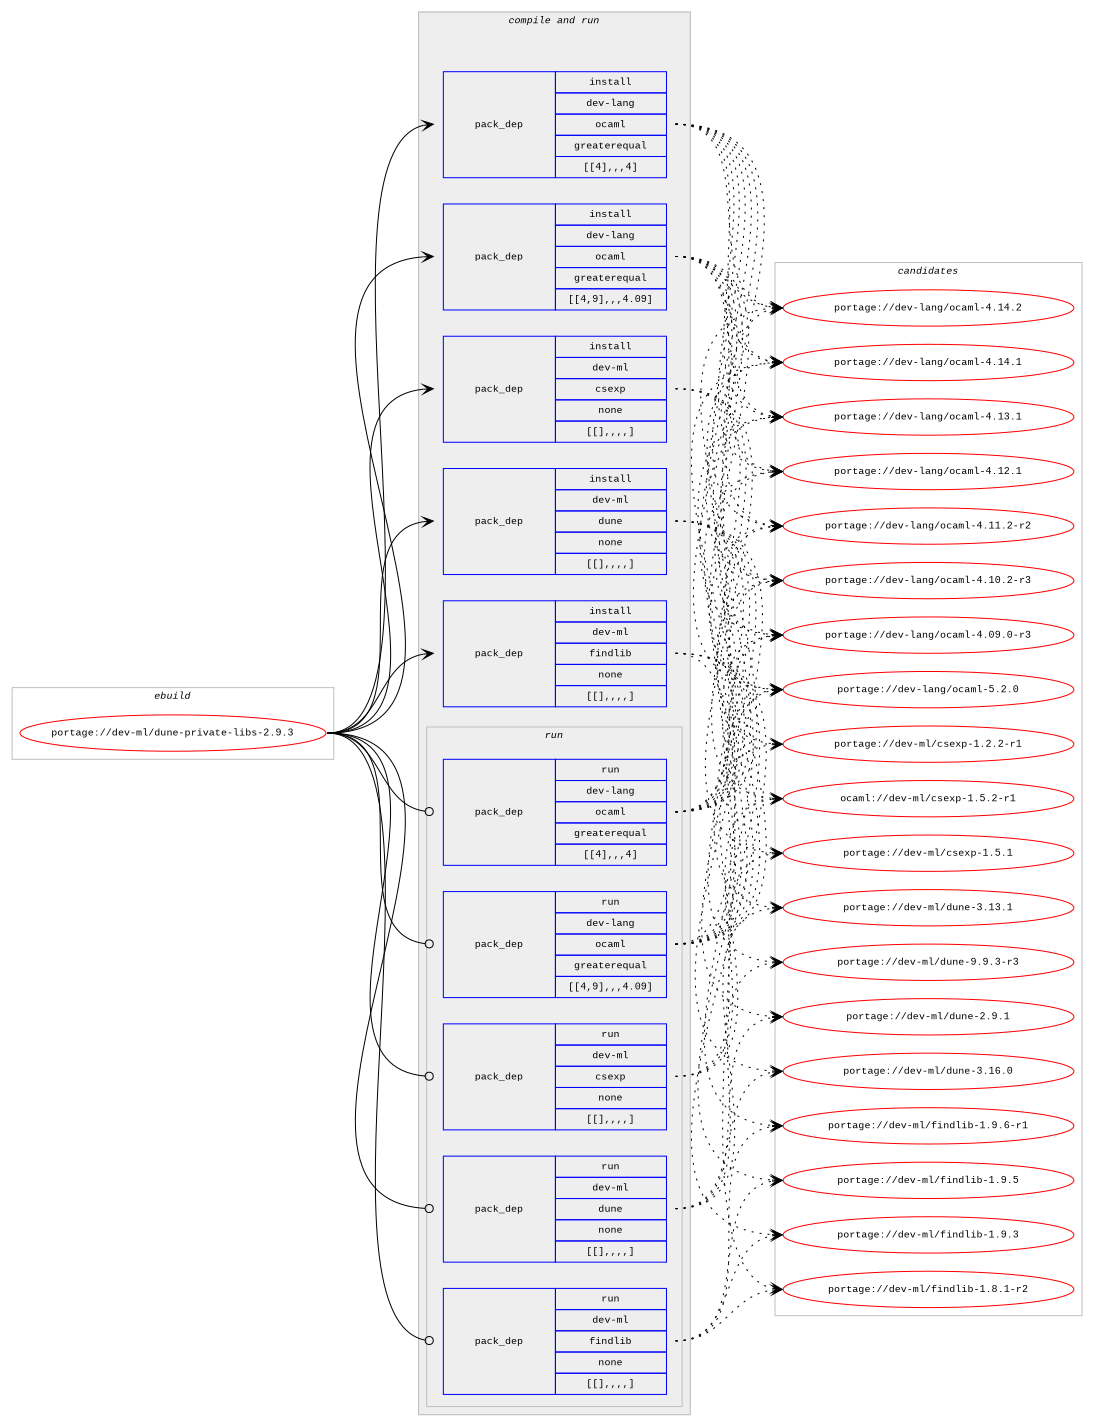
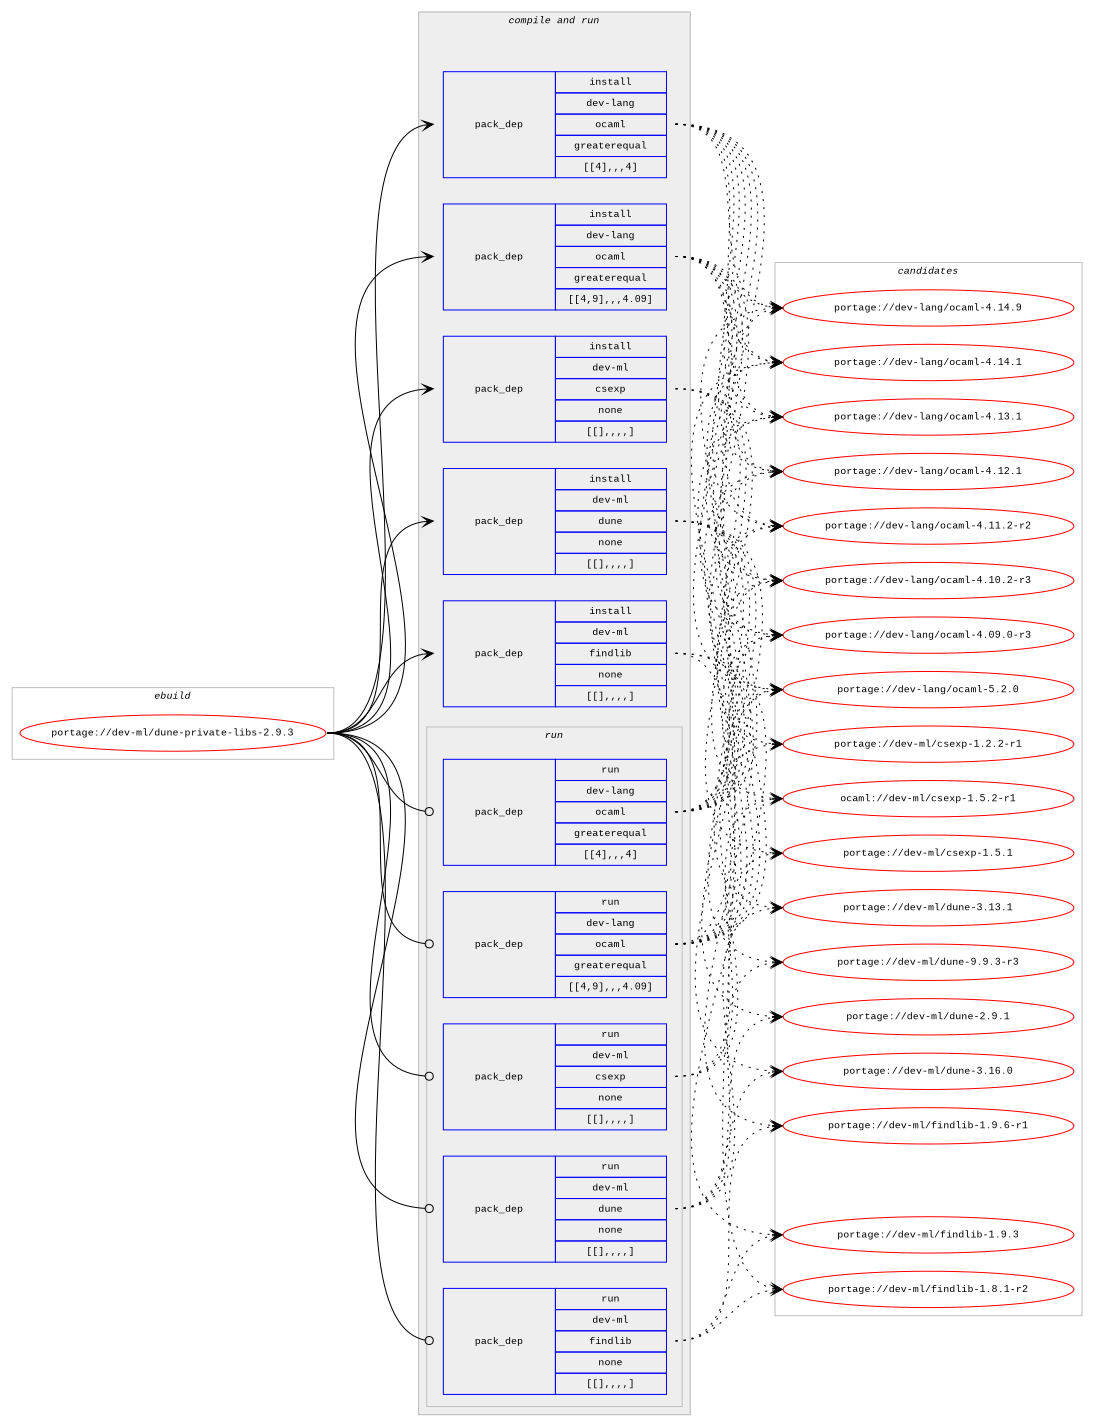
node "portage://dev-lang/ocaml-4.14.2": label "portage://dev-lang/ocaml-4.14.2" -> "portage://dev-lang/ocaml-4.14.9"
node "portage://dev-ml/findlib-1.9.5": removed
